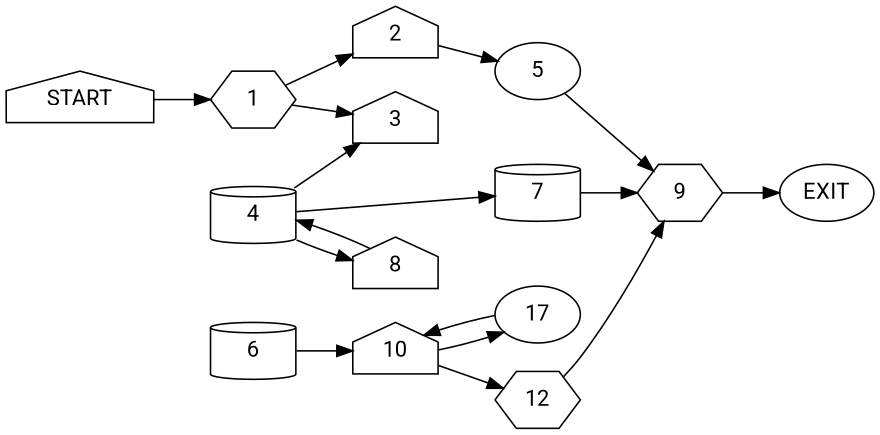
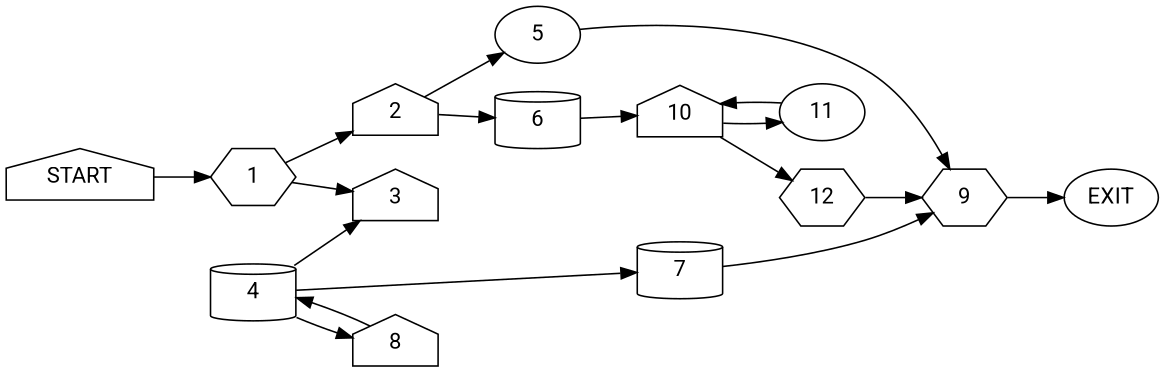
edge "2" -> "6": added
node "17": label "17" -> "11"
